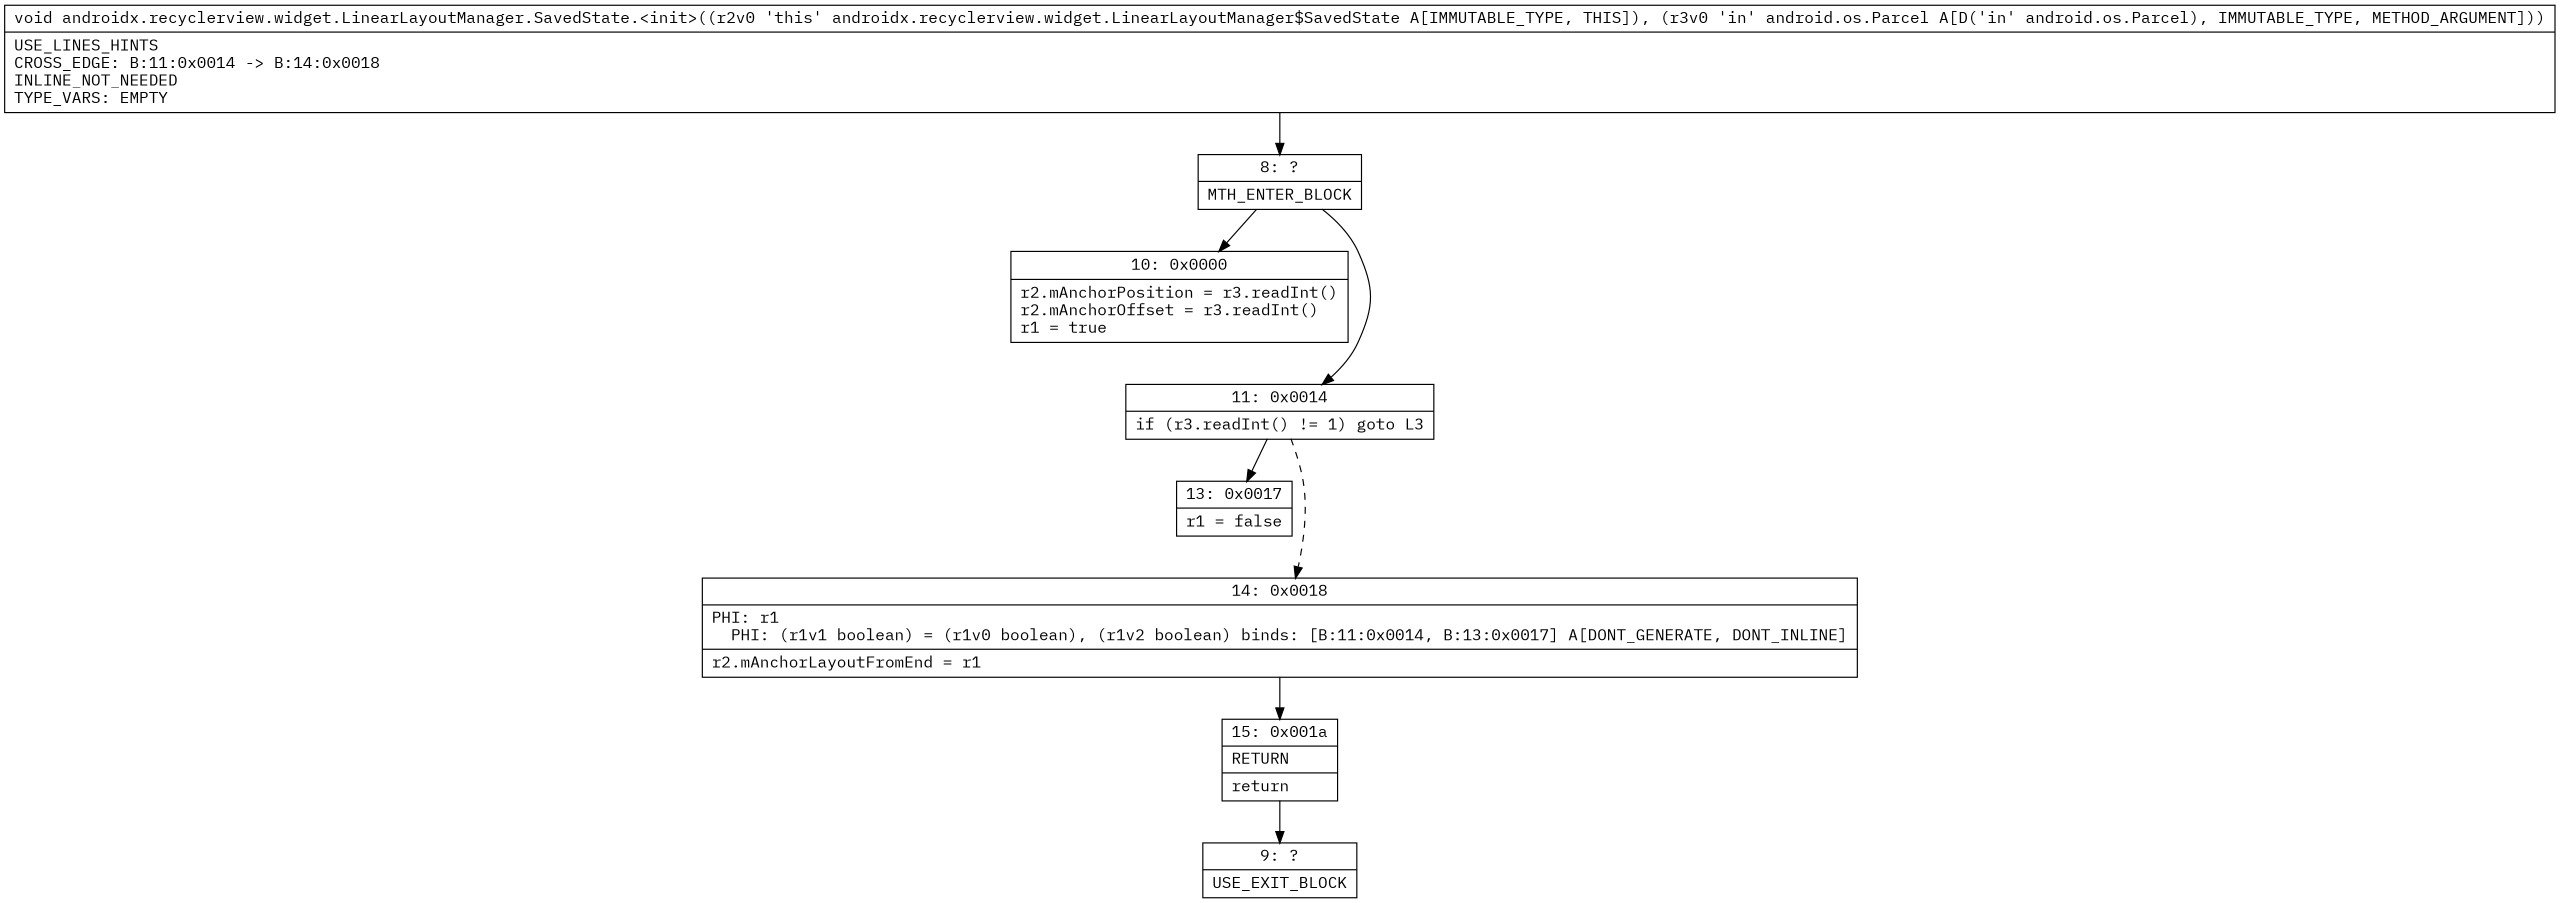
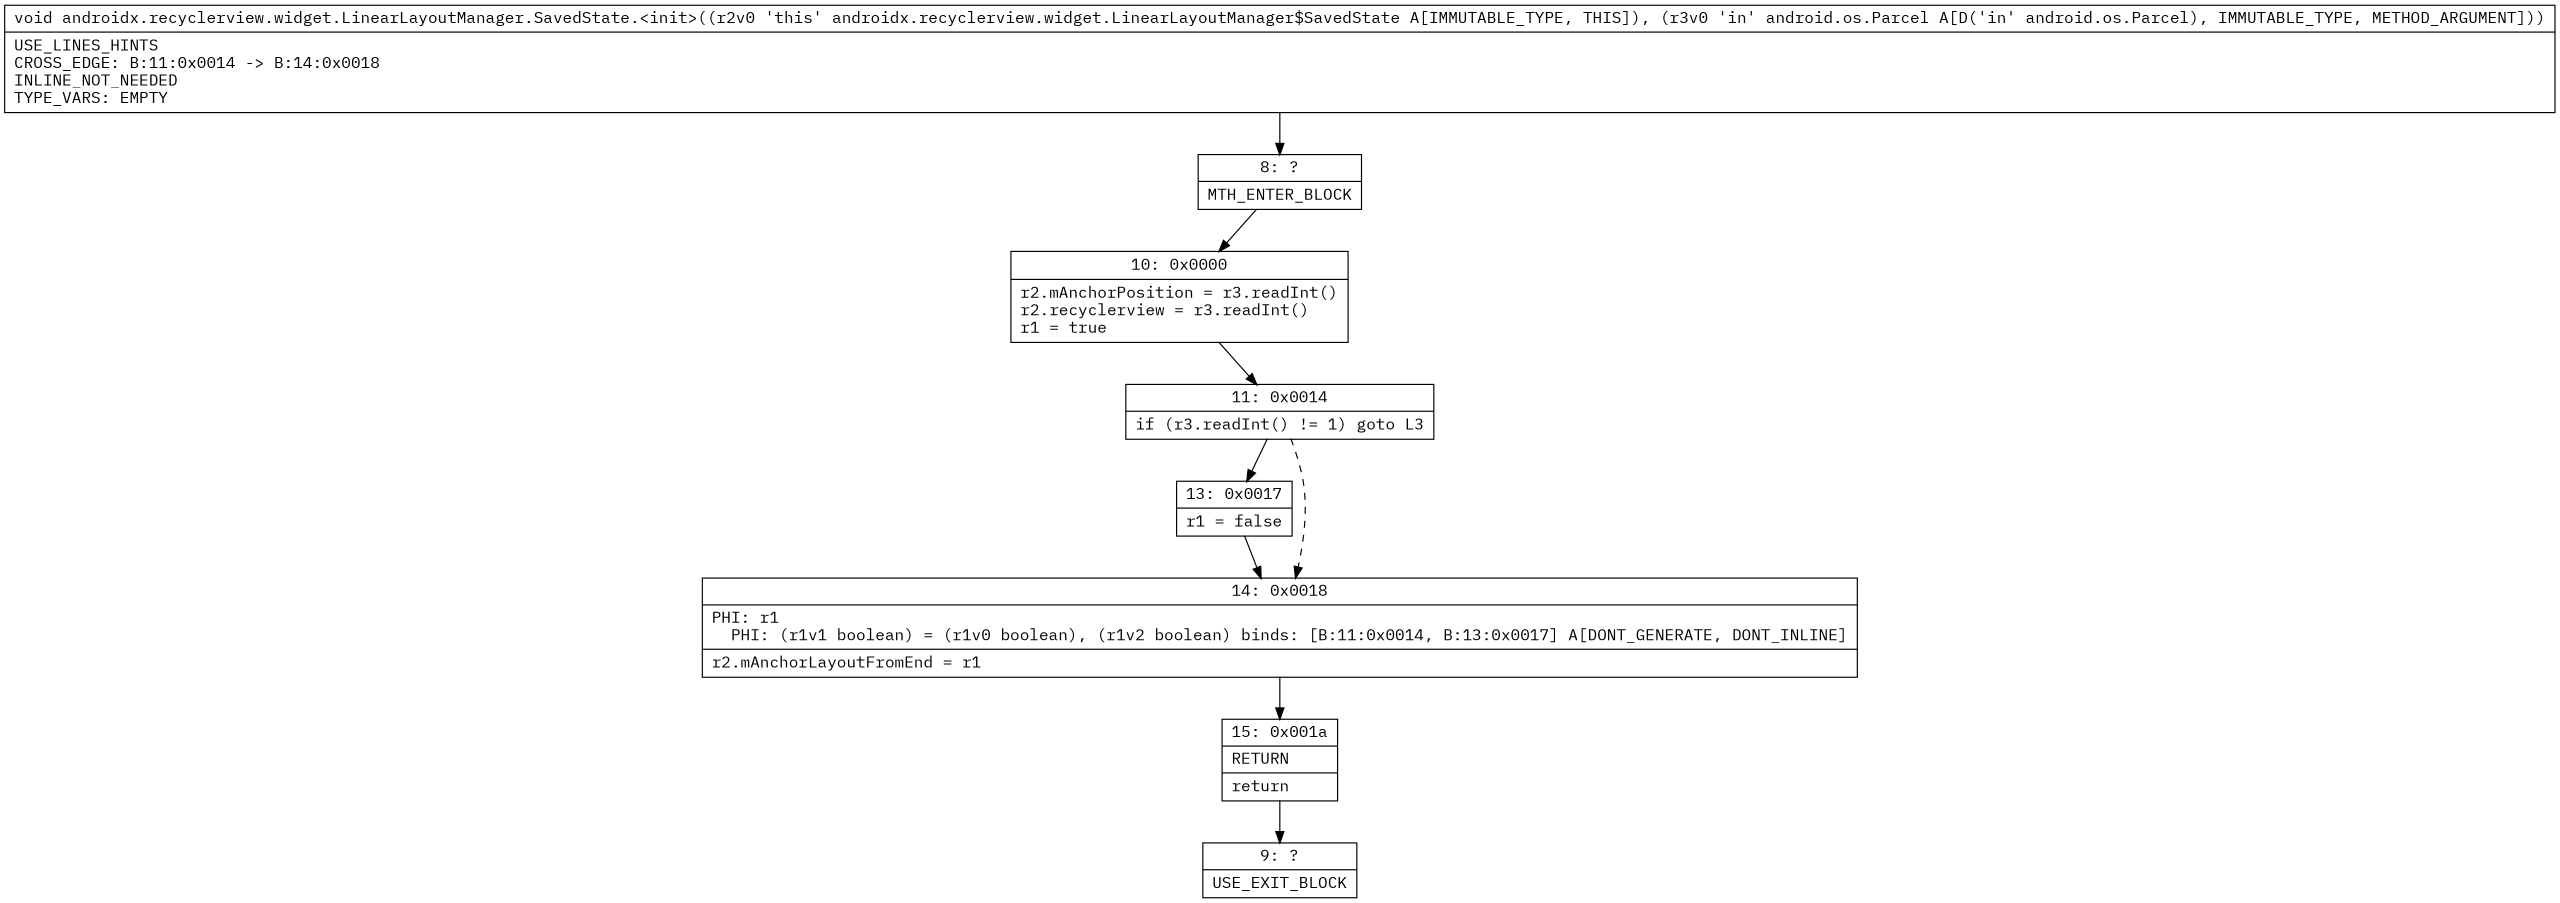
edge "8: ?" -> "11: 0x0014": now "10: 0x0000" -> "11: 0x0014"
node "10: 0x0000": text "r2.mAnchorOffset = r3.readInt()" -> "r2.recyclerview = r3.readInt()"
edge "13: 0x0017" -> "14: 0x0018": added
